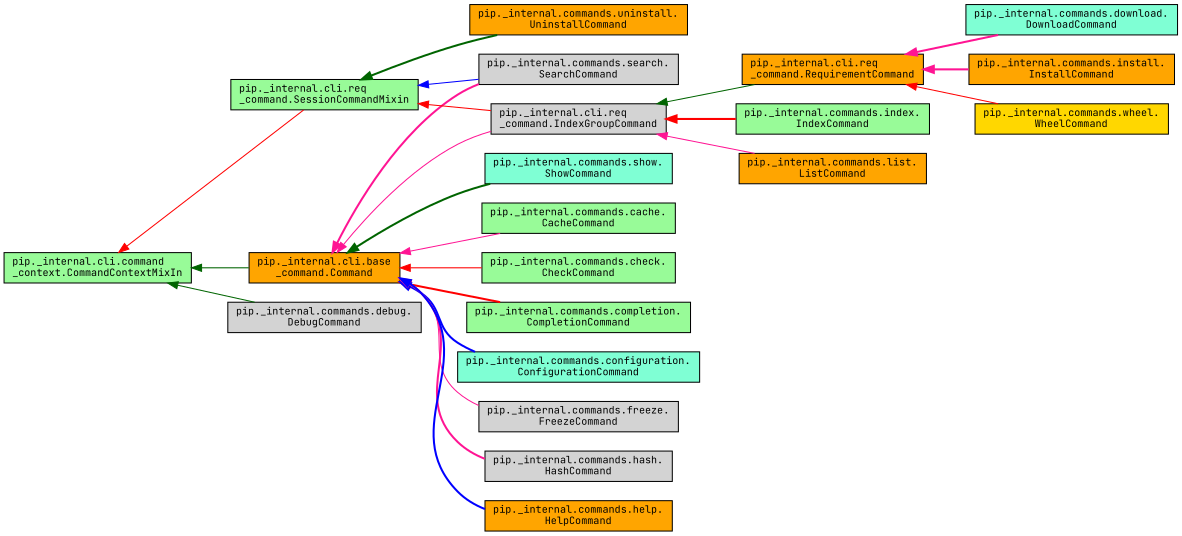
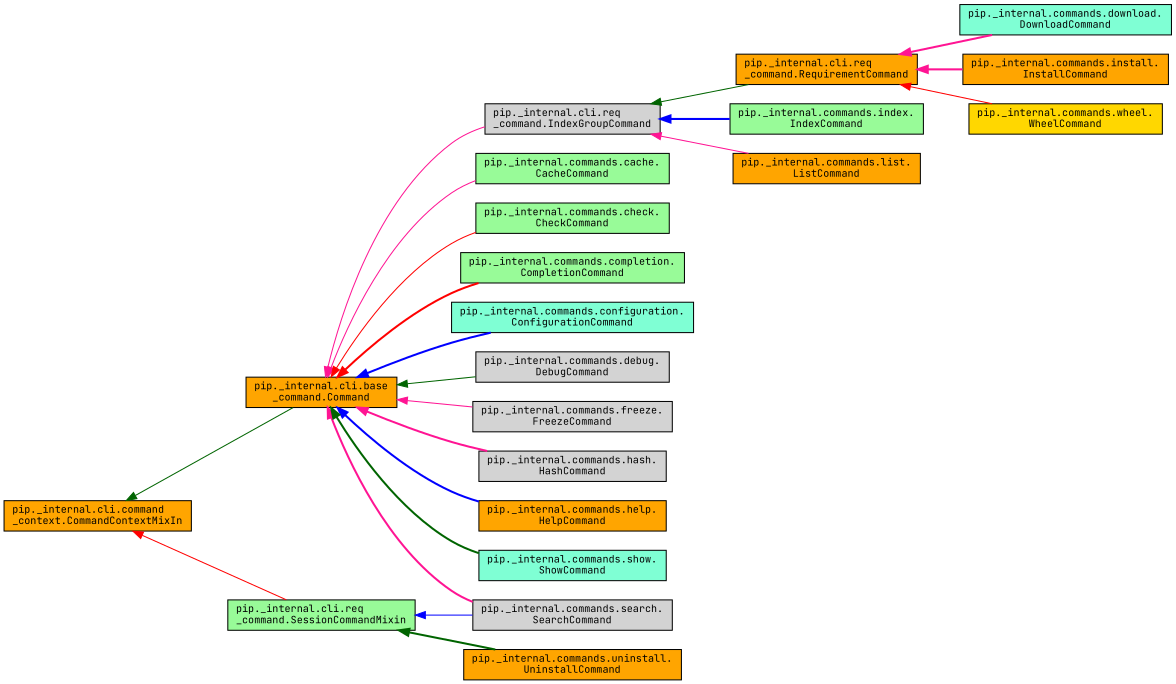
edge "pip._internal.cli.req _command.IndexGroupCommand" -> "pip._internal.cli.req _command.SessionCommandMixin": removed
edge "pip._internal.commands.index. IndexCommand" -> "pip._internal.cli.req _command.IndexGroupCommand": color red -> blue
node "pip._internal.cli.command _context.CommandContextMixIn": fillcolor palegreen -> orange
edge "pip._internal.commands.debug. DebugCommand" -> "pip._internal.cli.command _context.CommandContextMixIn": now "pip._internal.commands.debug. DebugCommand" -> "pip._internal.cli.base _command.Command"
